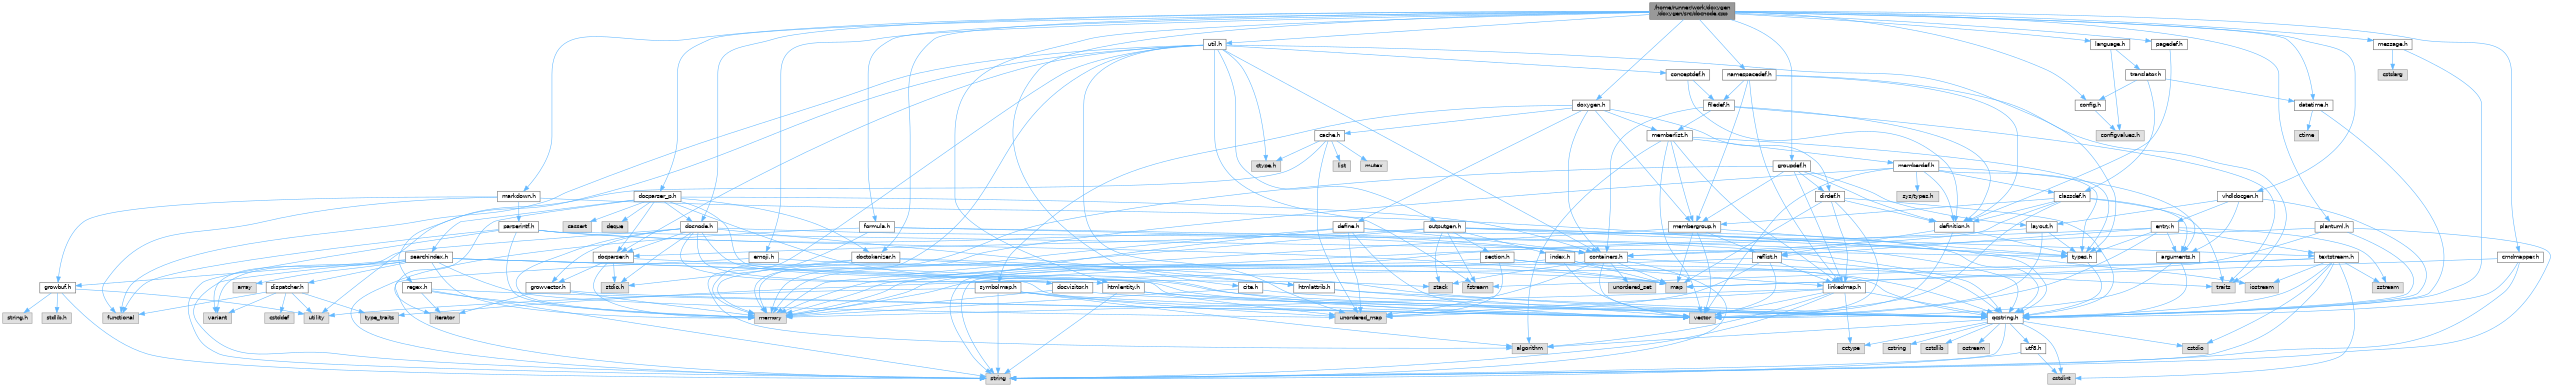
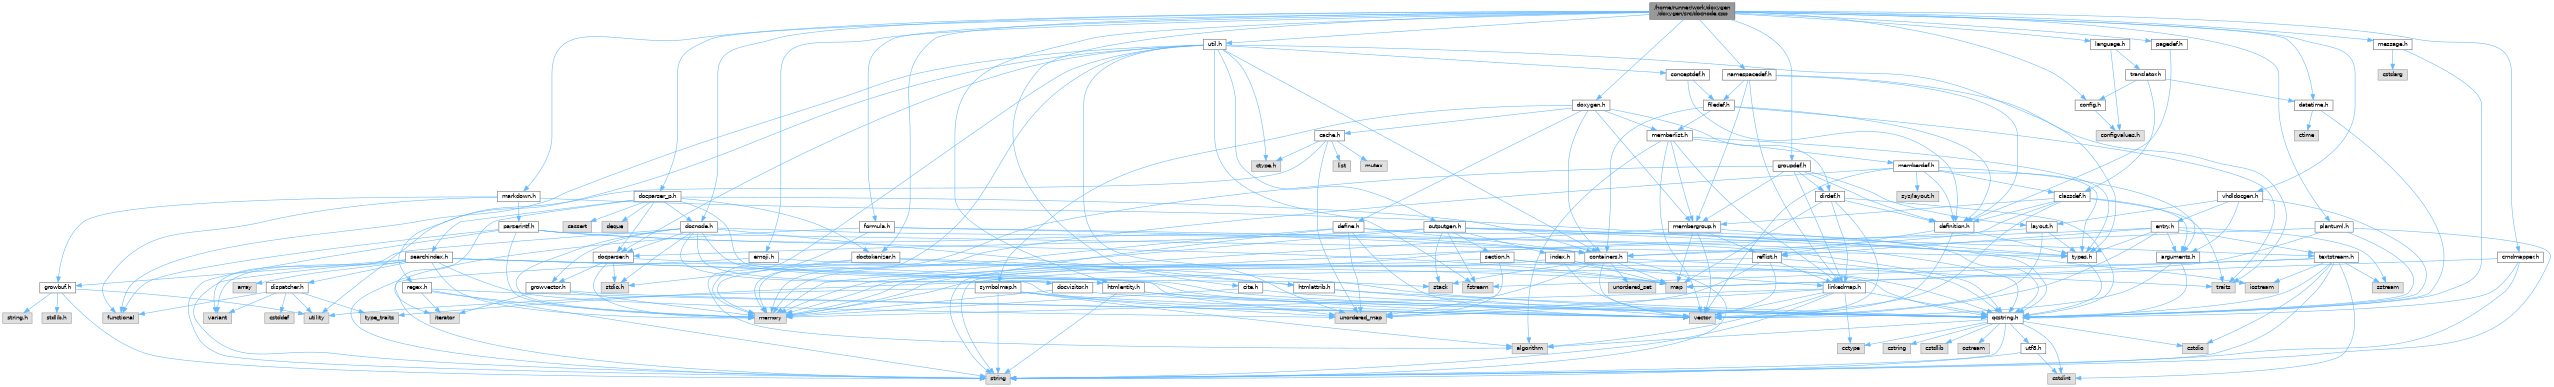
node "sys/types.h": label "sys/types.h" -> "sys/layout.h"
edge "docparser_p.h" -> "vector": removed
